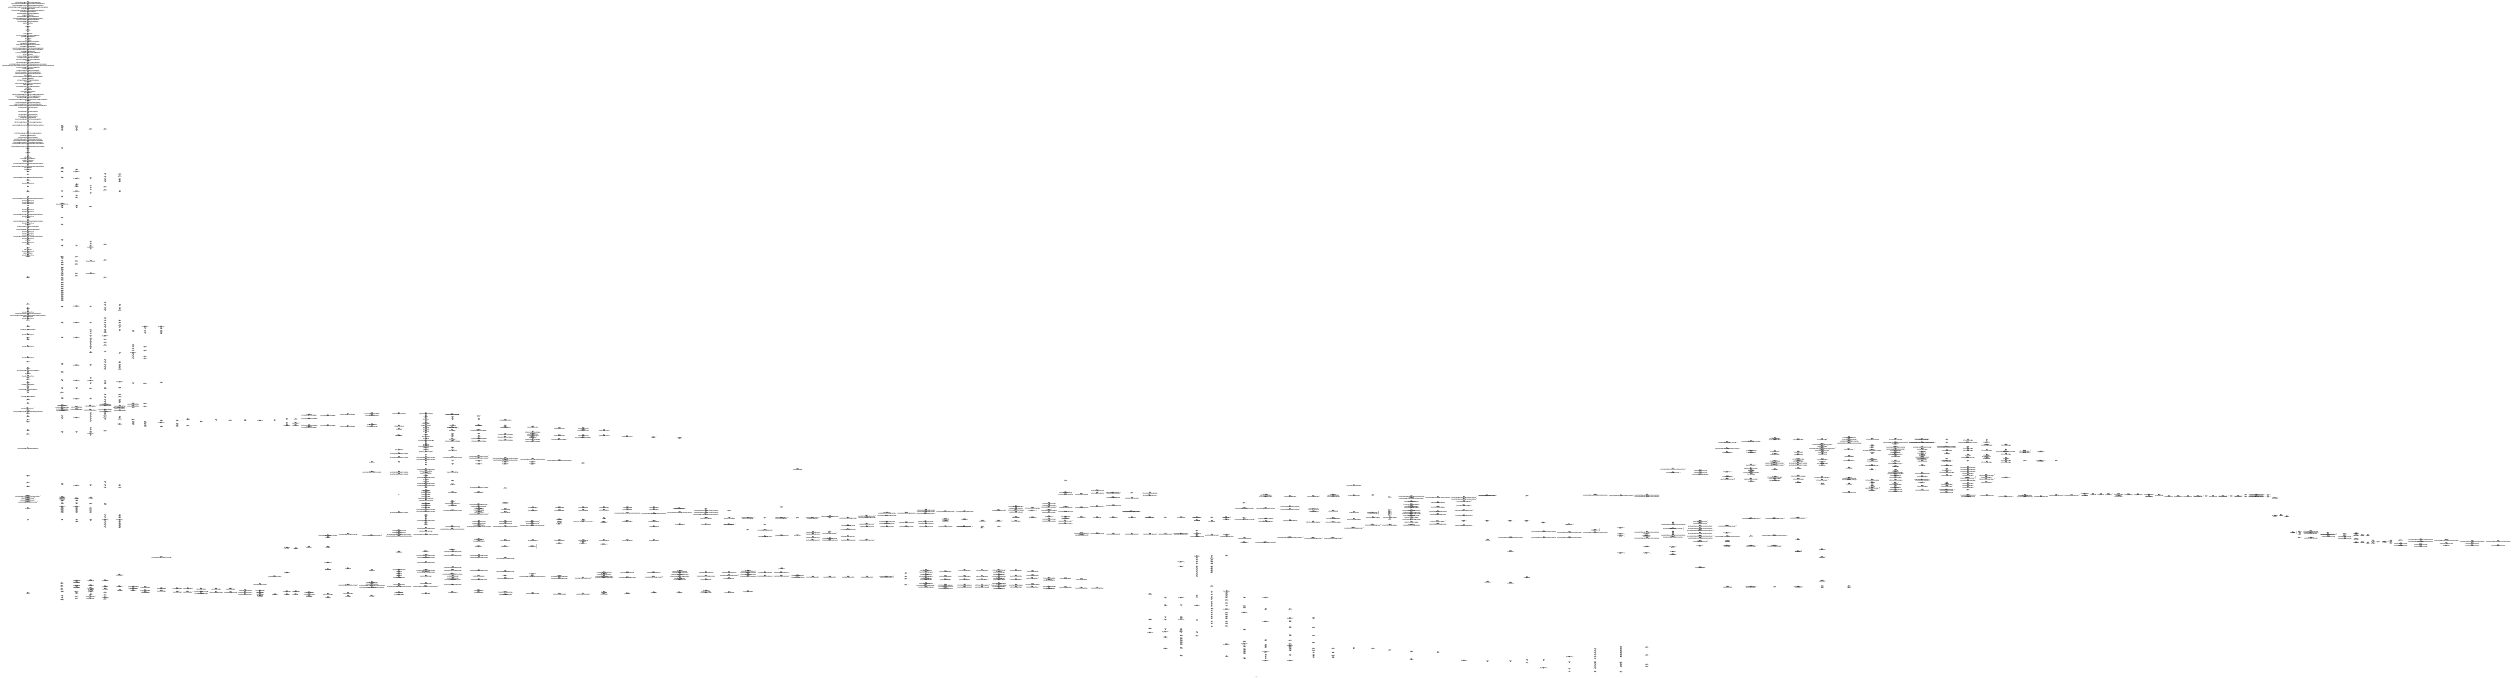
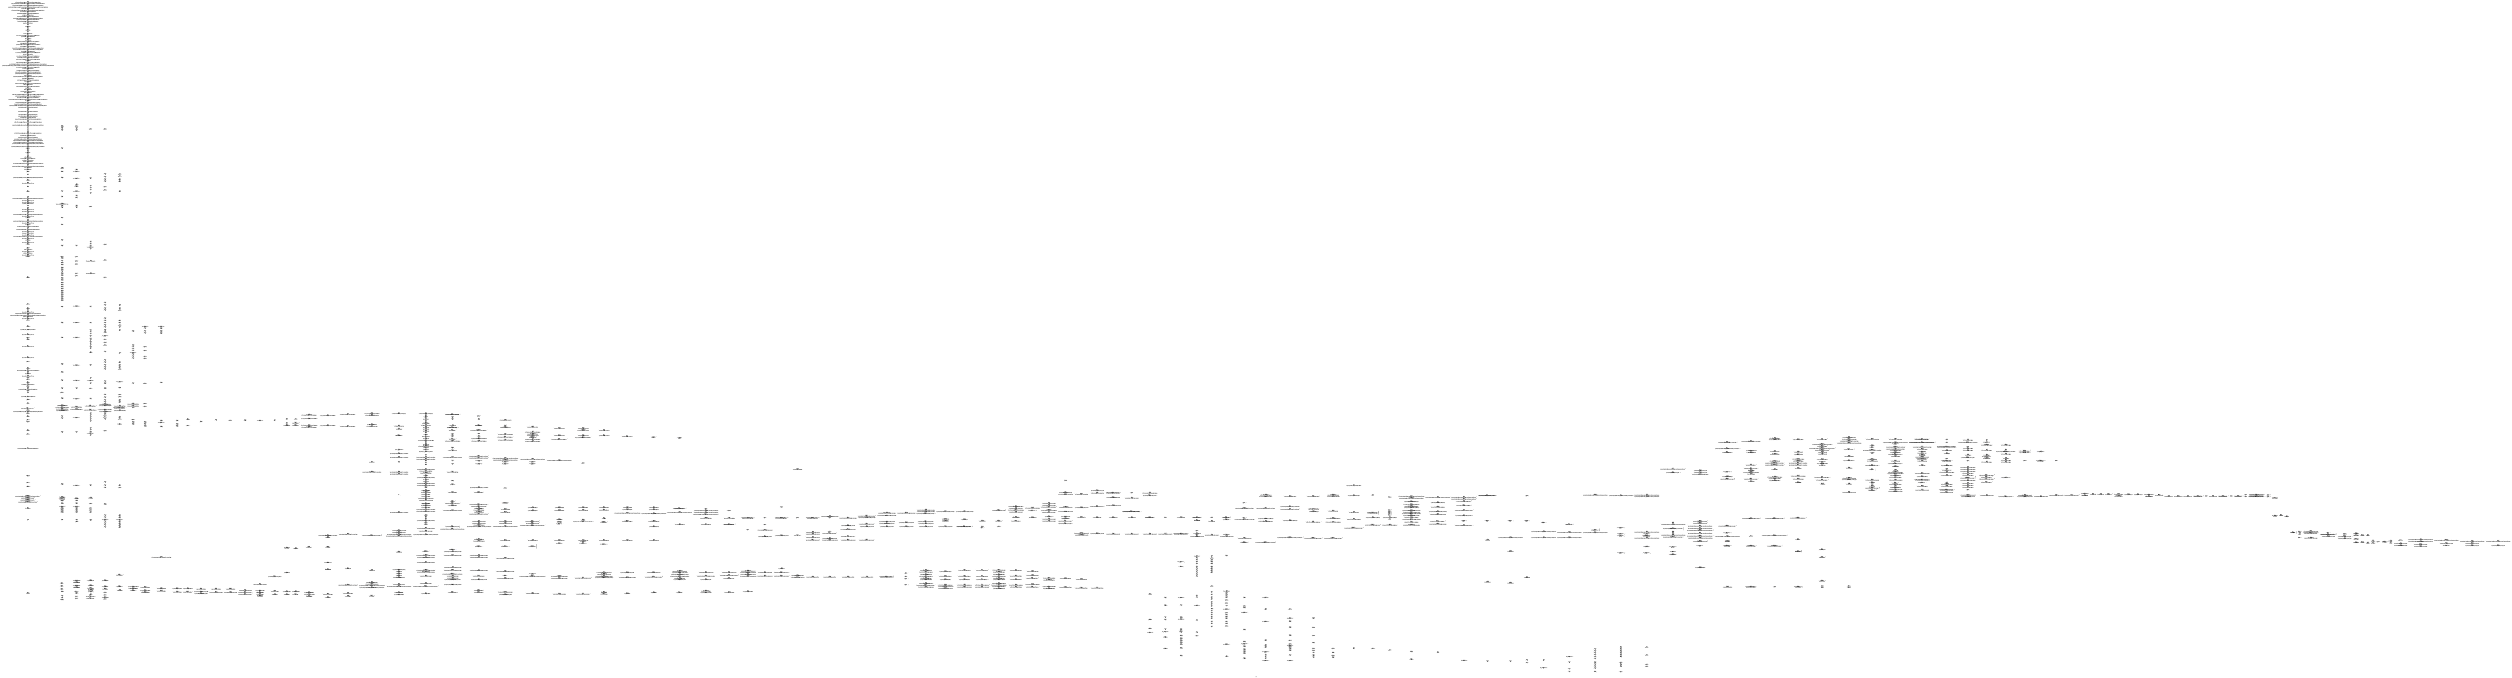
node "NodeID: 1097": added
